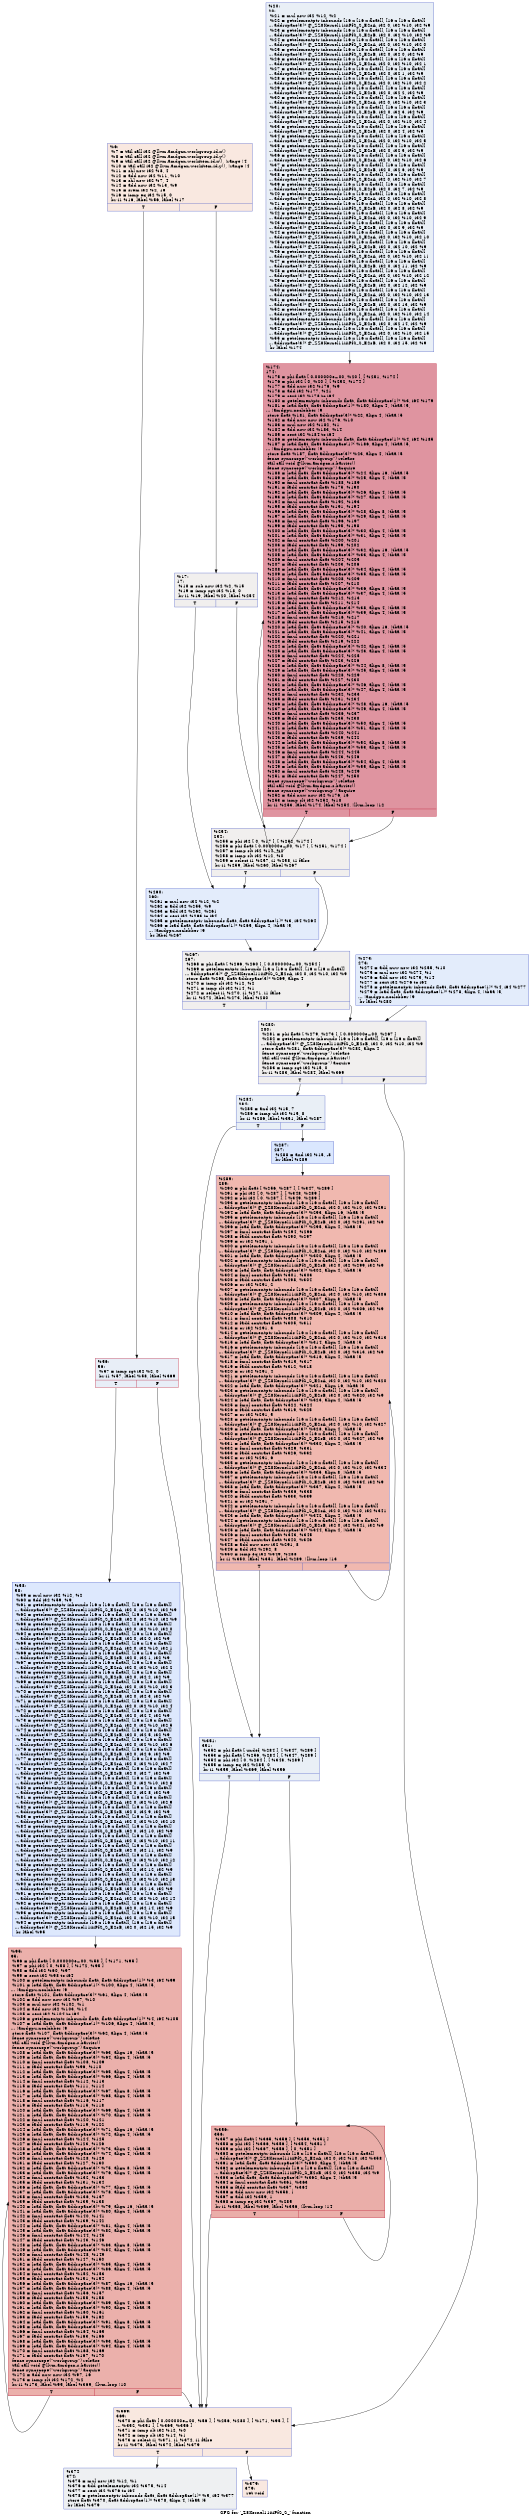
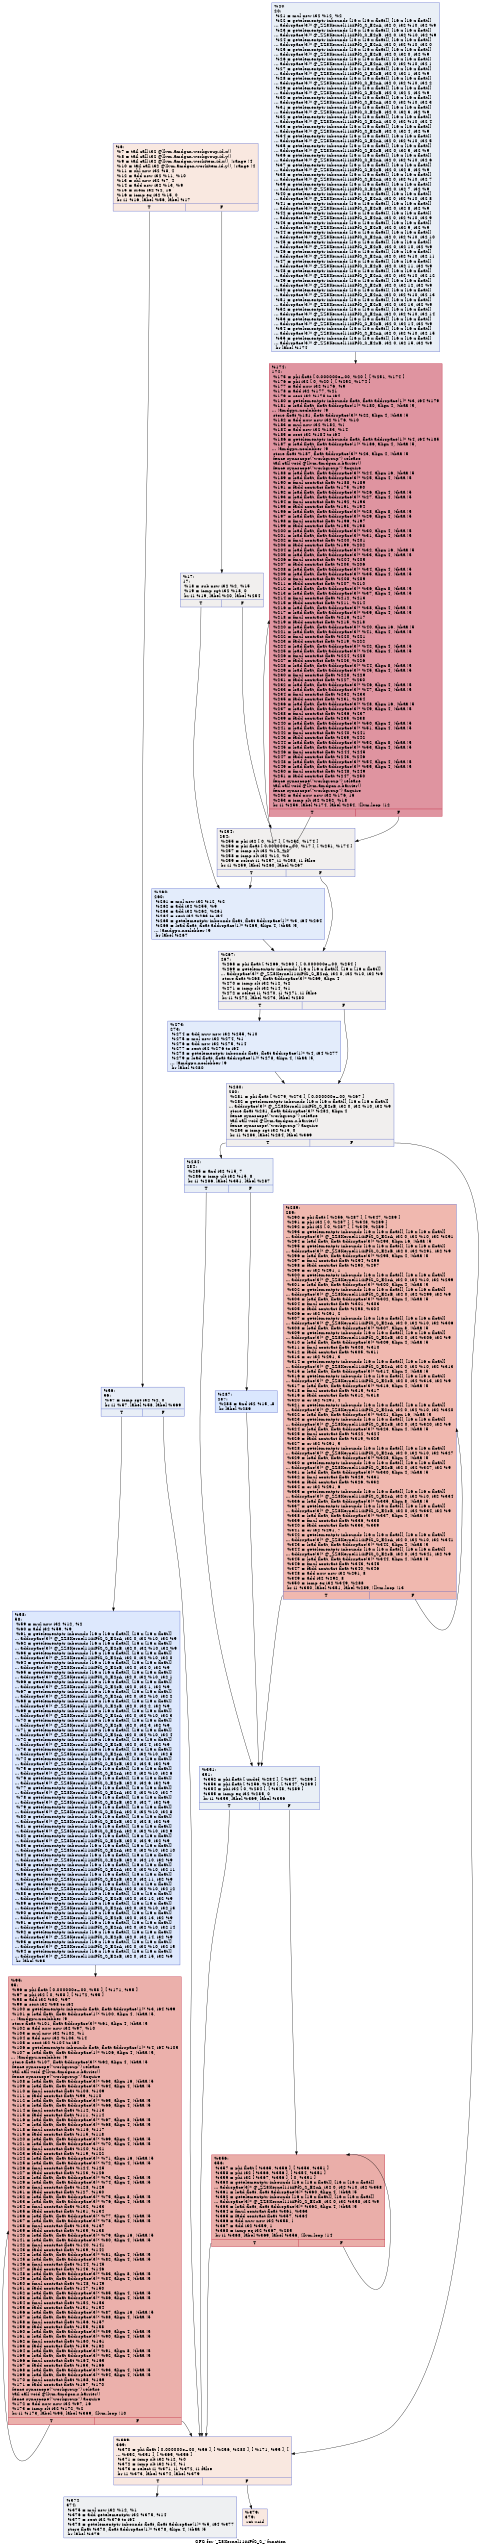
edge "%267:" -> "%273:": added
edge "%287:" -> "%289:": now "%287:" -> "%351:"
node "%56:": color #b70d28ff -> #3d50c3ff
